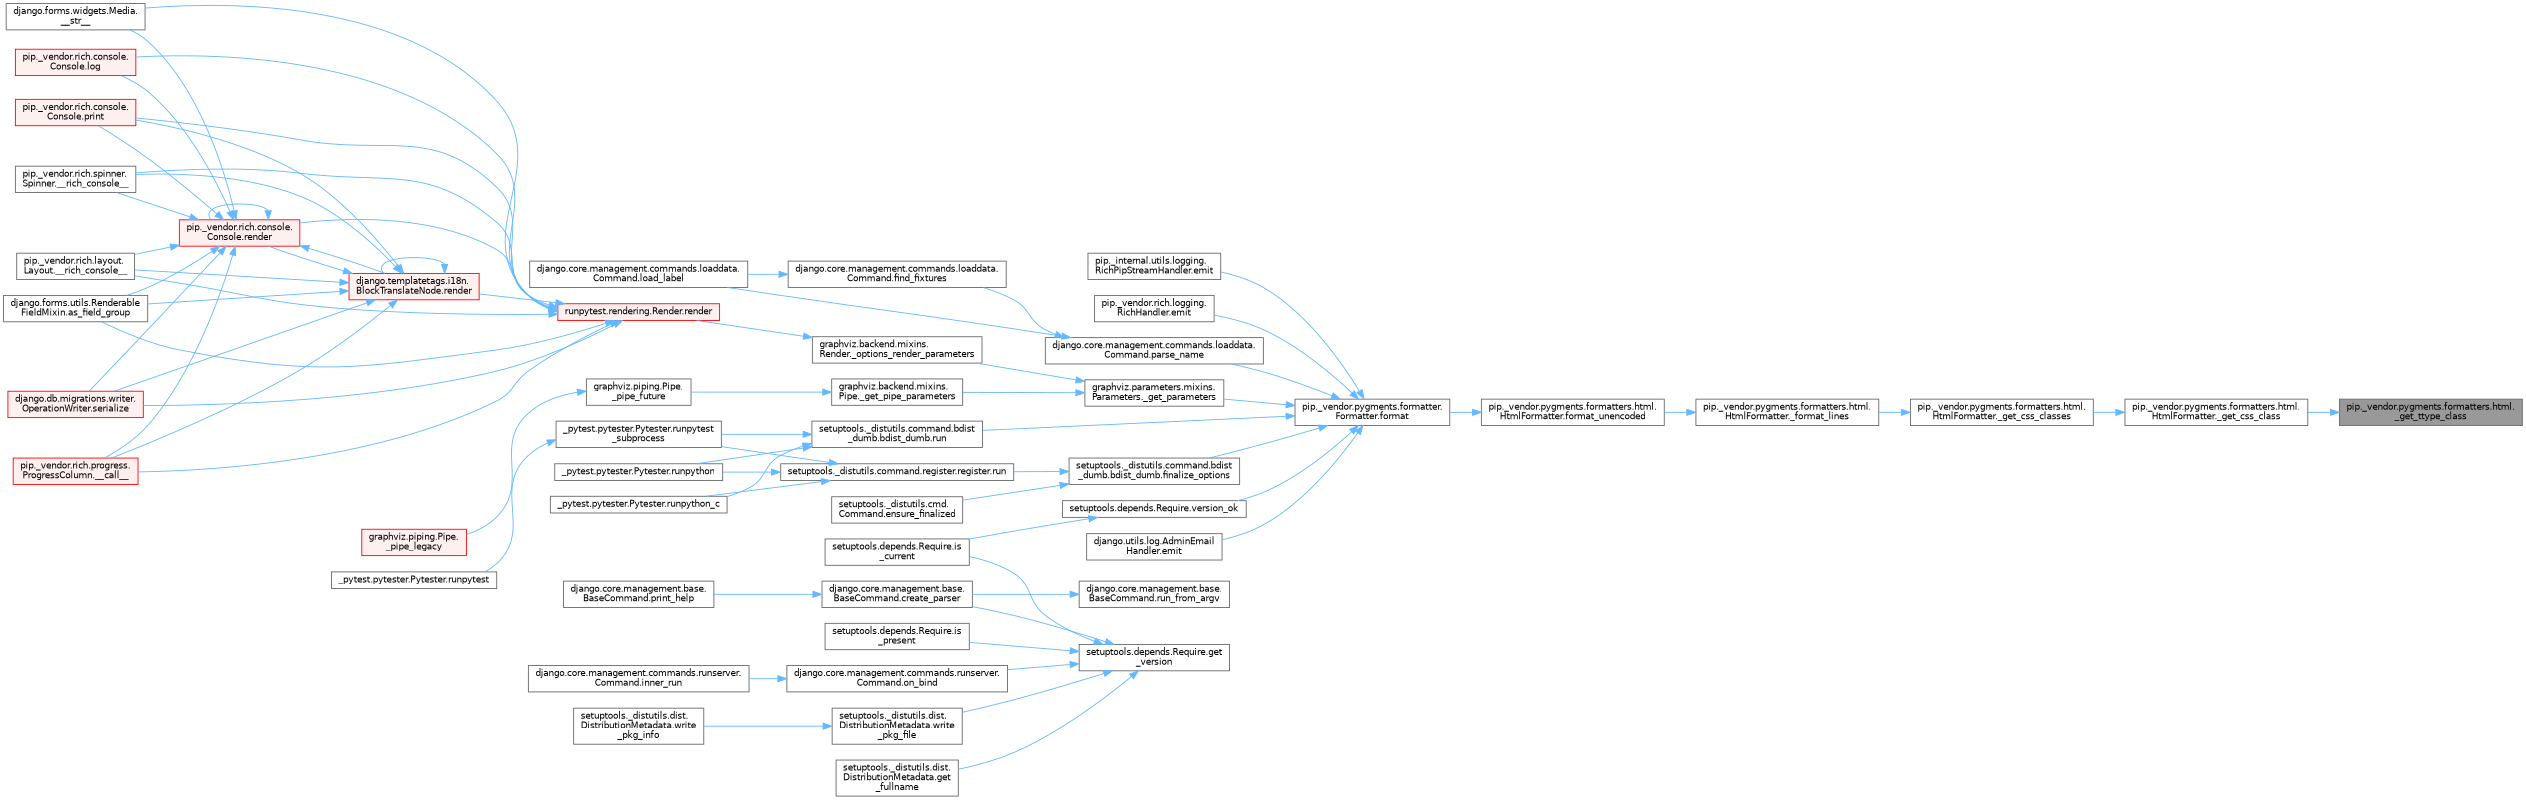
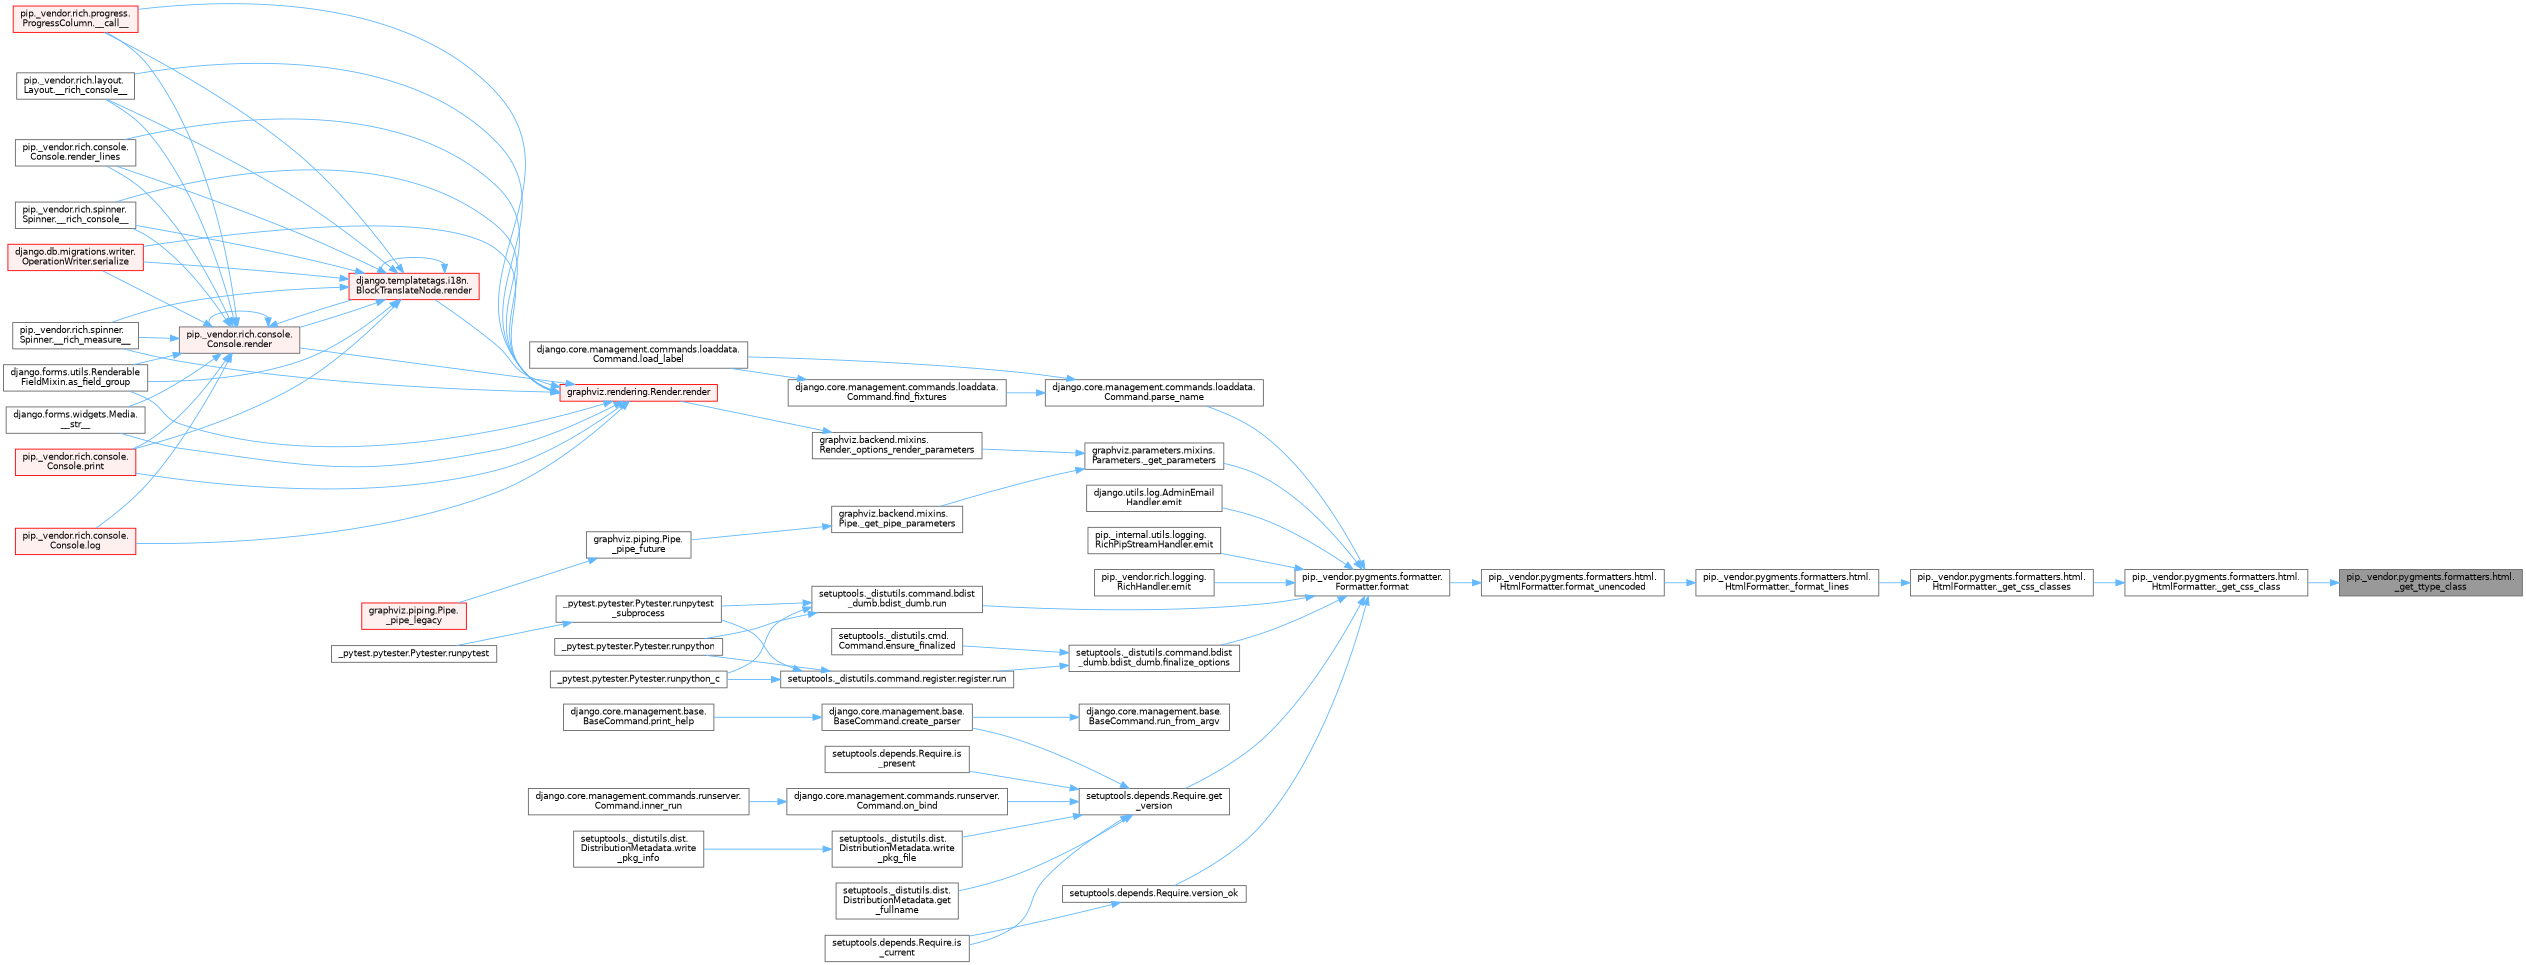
node "pip._vendor.rich.console. Console.render_lines": added
node "pip._vendor.rich.console. Console.render": color red -> grey40
node "runpytest.rendering.Render.render": label "runpytest.rendering.Render.render" -> "graphviz.rendering.Render.render"
node "pip._vendor.rich.spinner. Spinner.__rich_measure__": added
edge "setuptools.depends.Require.get _version" -> "pip._vendor.pygments.formatter. Formatter.format": added
